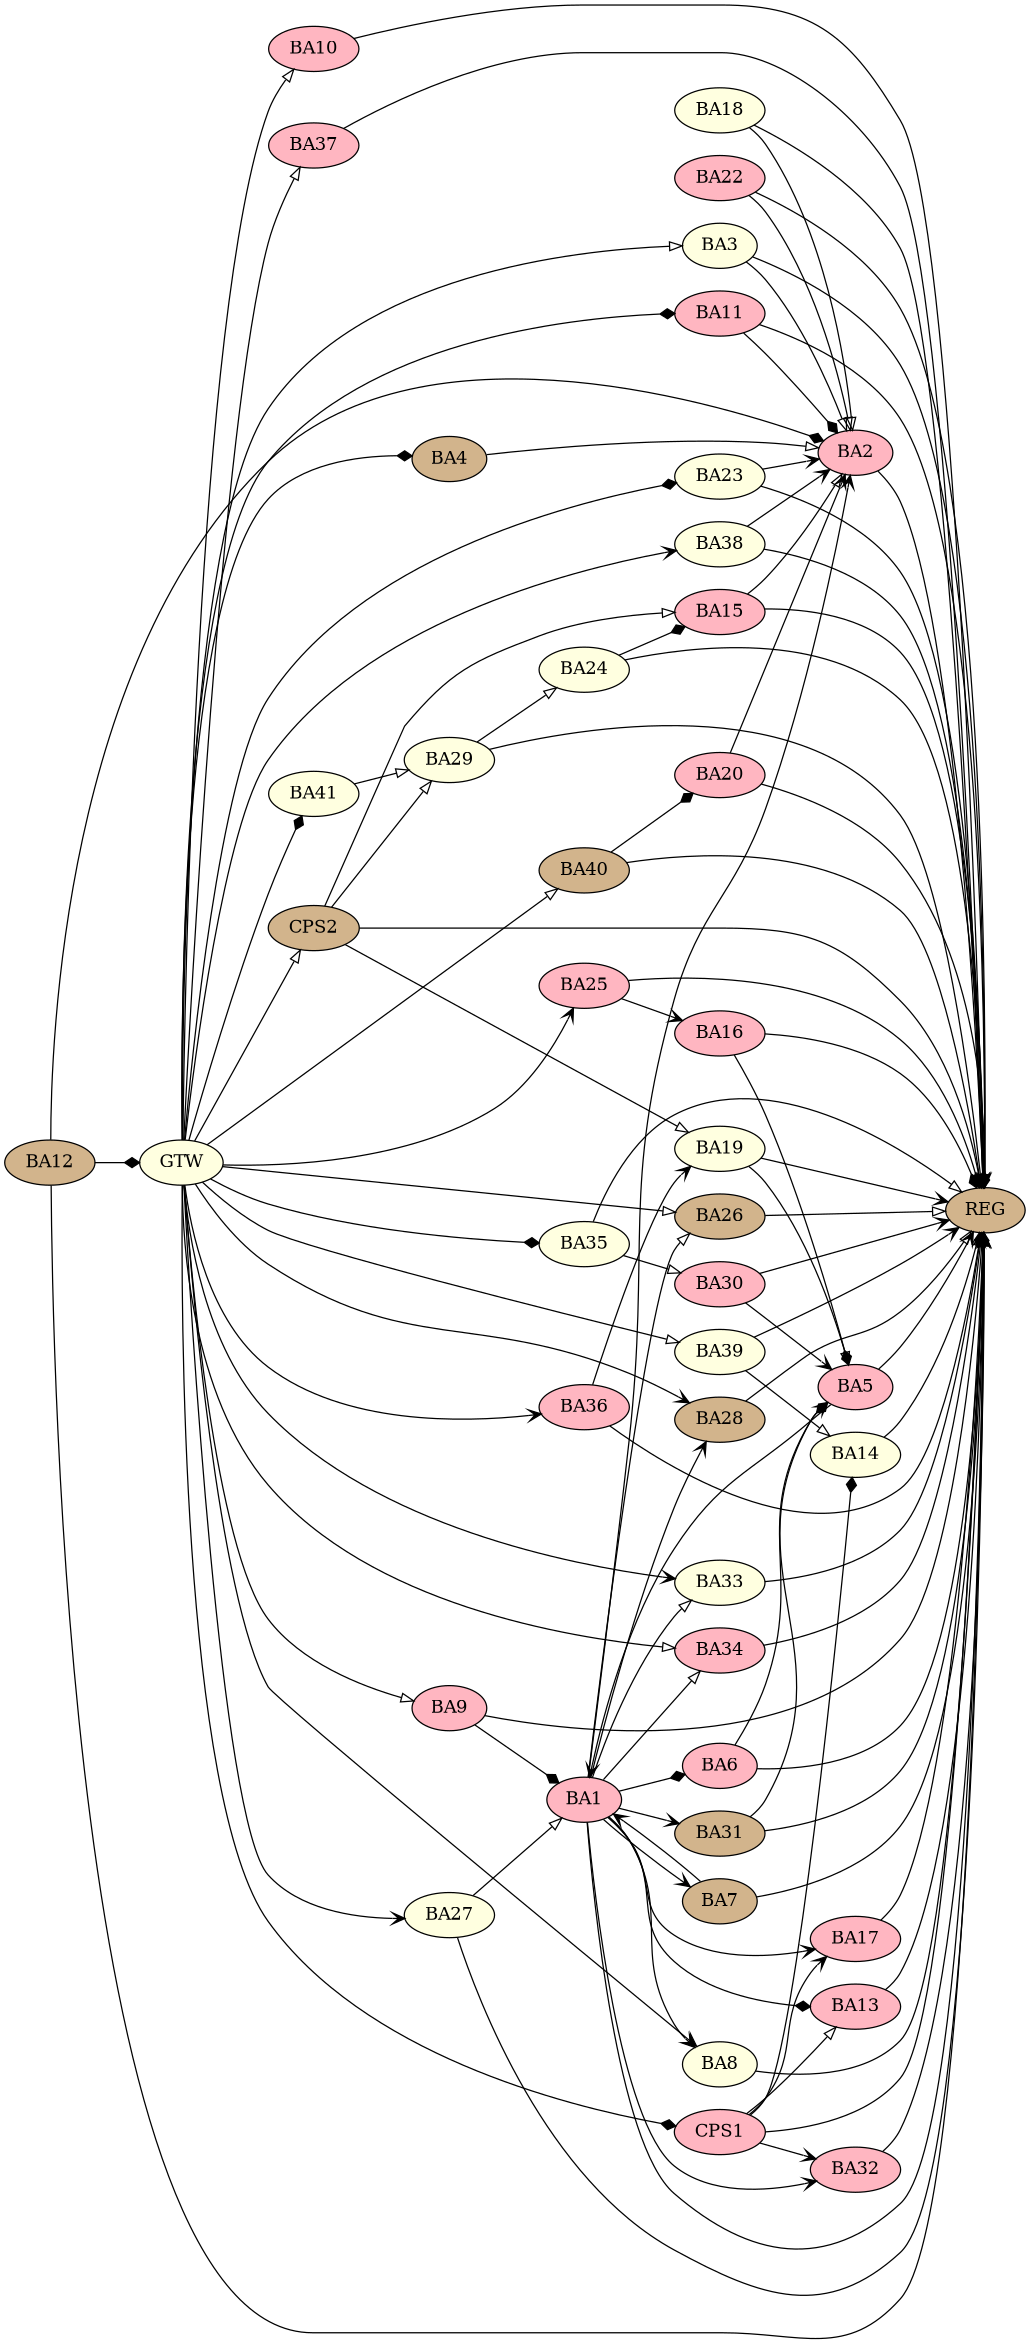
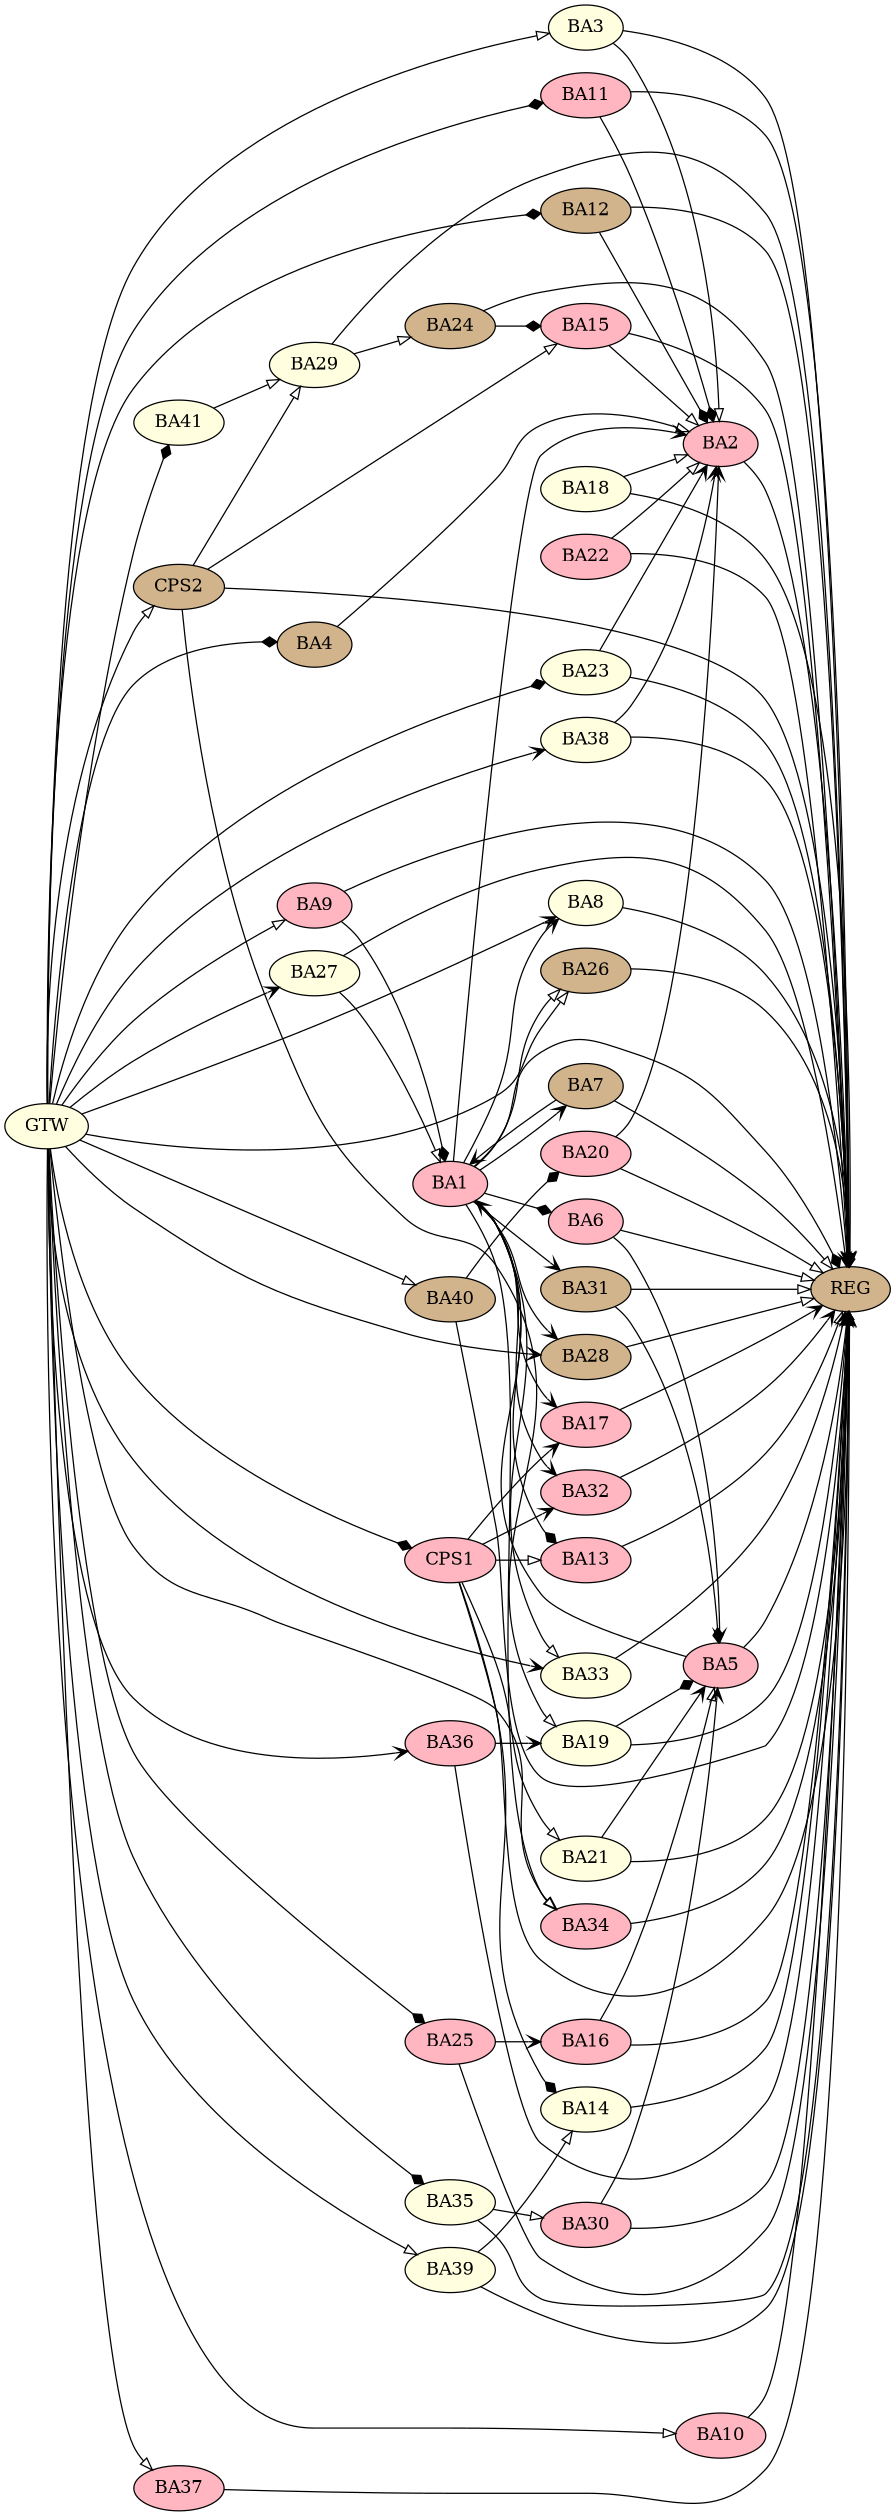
node "BA24": fillcolor lightyellow -> tan
edge "GTW" -> "BA25": arrowhead vee -> diamond
edge "BA12" -> "GTW": reversed
node "BA21": added
